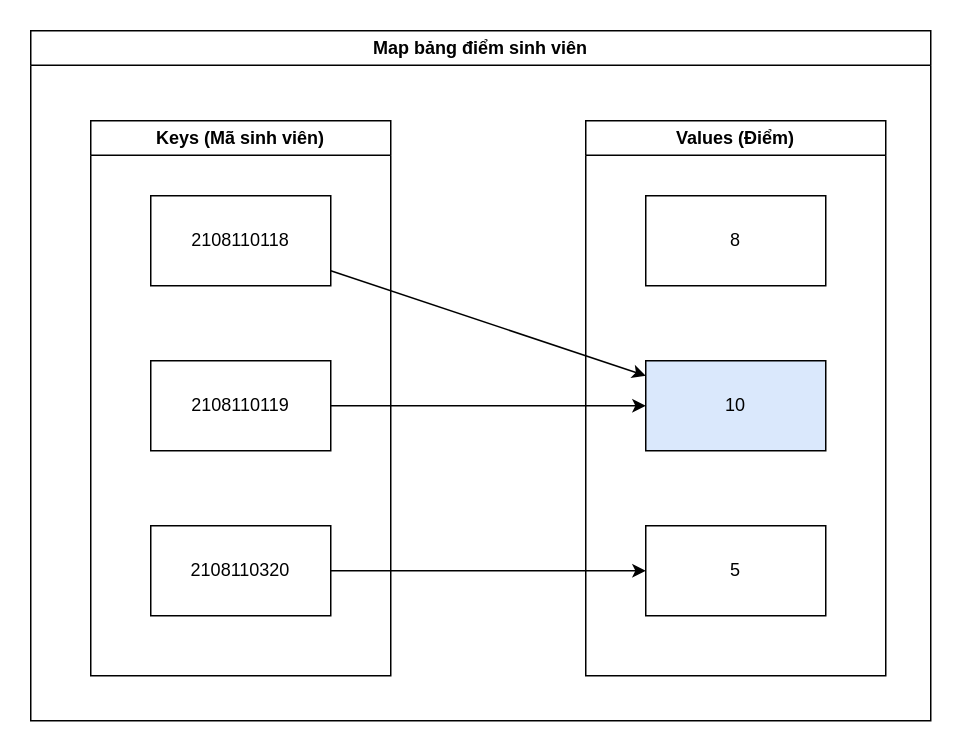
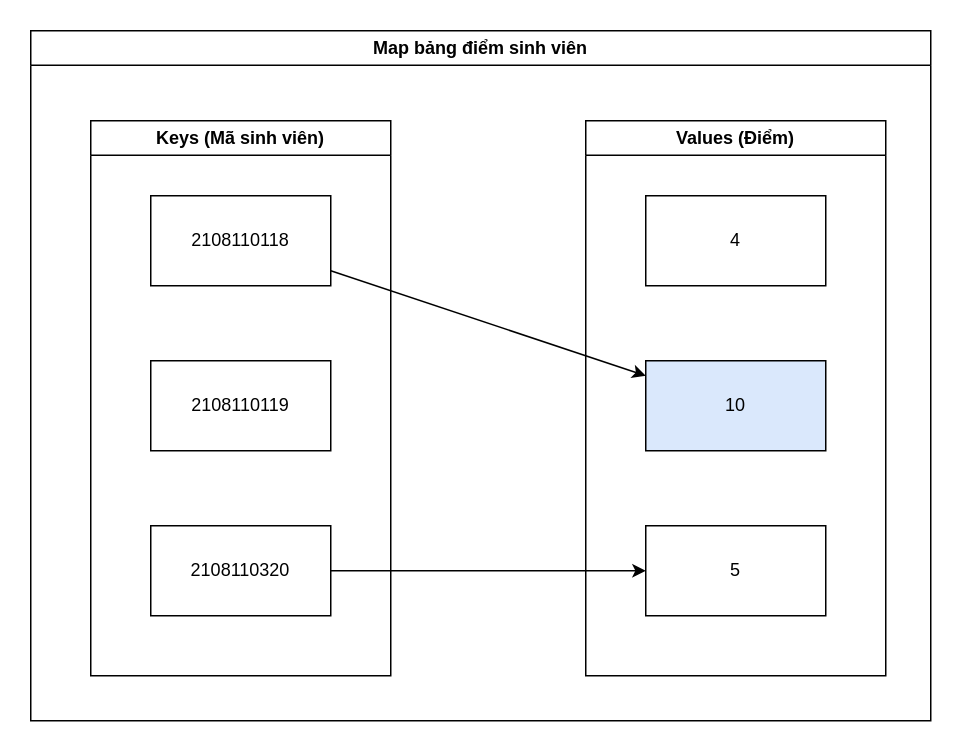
node "8": label "8" -> "4"
edge "2108110119" -> "10": removed
